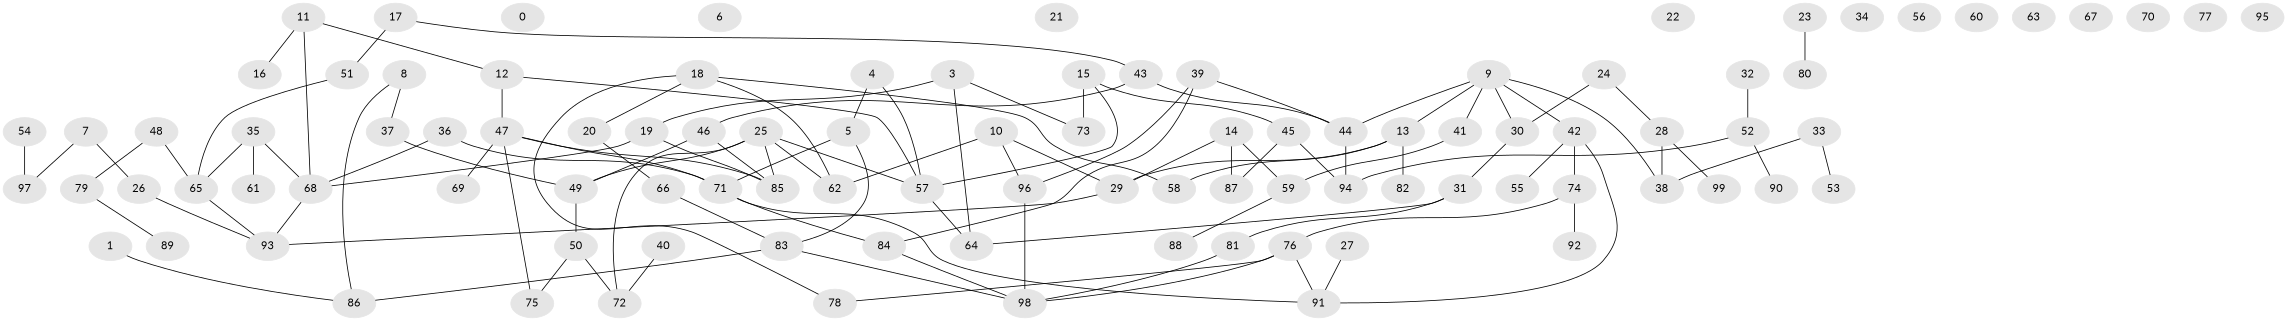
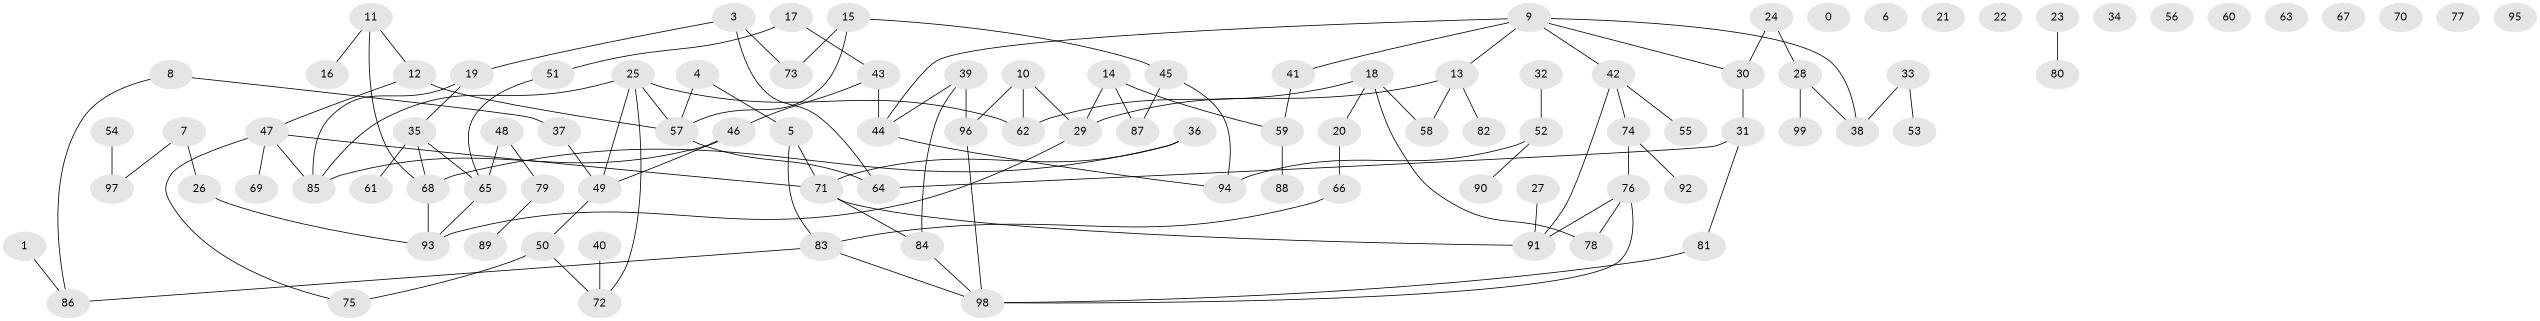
edge "19" -- "68": now "19" -- "35"
